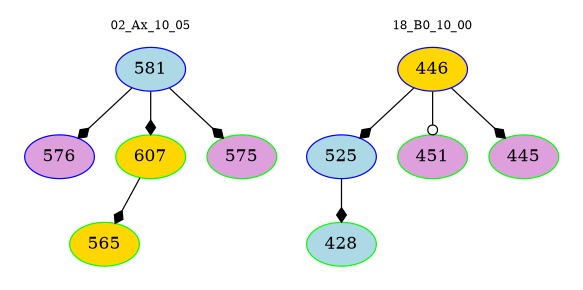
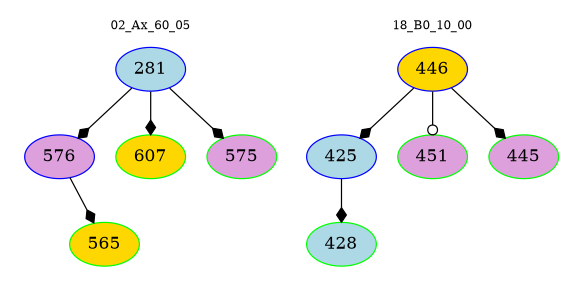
cluster "02_Ax_10_05": label "02_Ax_10_05" -> "02_Ax_60_05"
node "581": label "581" -> "281"
node "525": label "525" -> "425"
edge "607" -> "565": now "576" -> "565"
